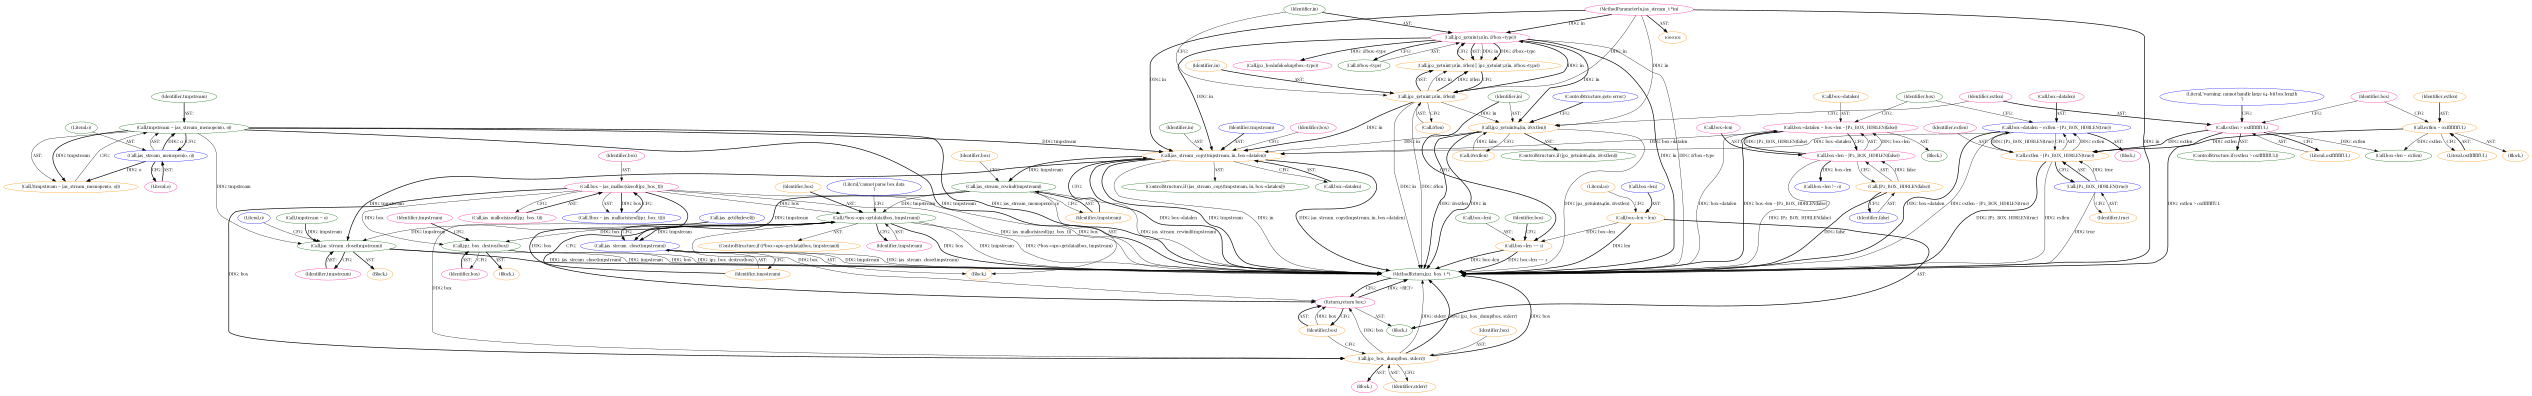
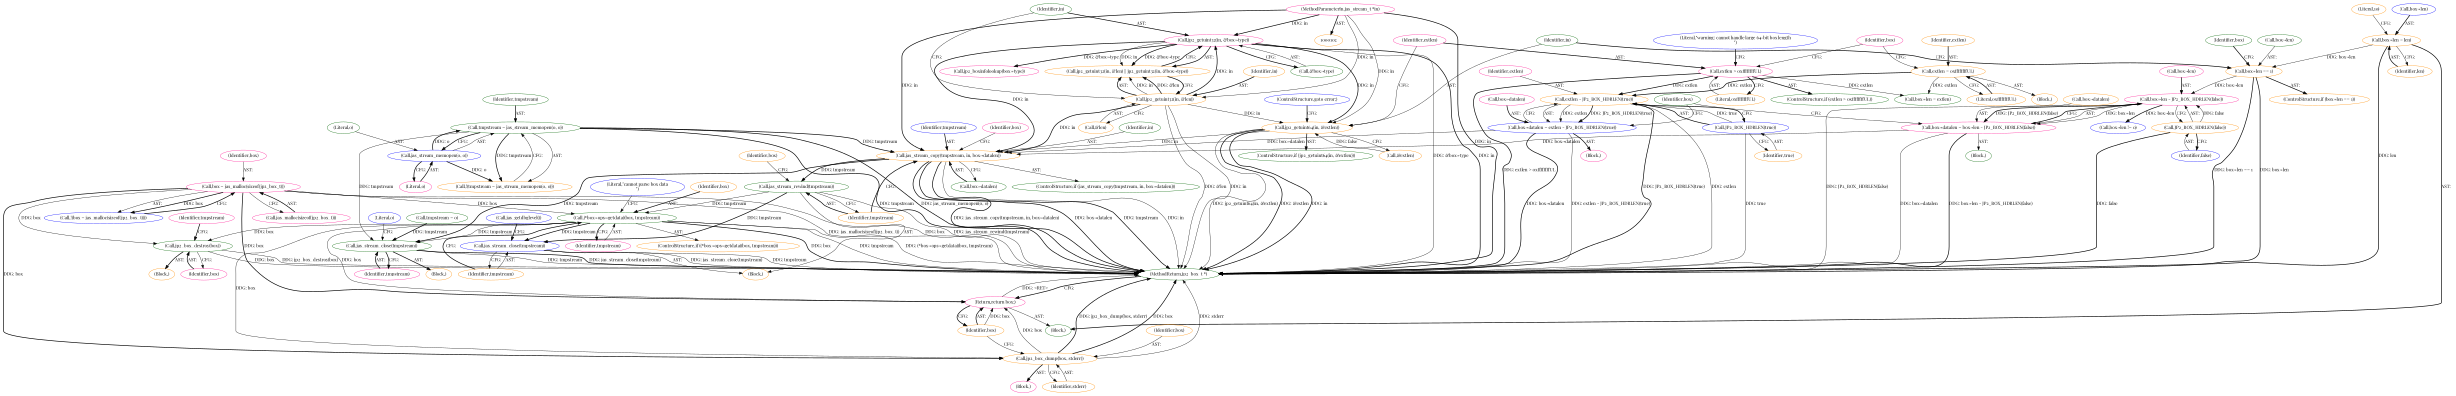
node "(Identifier,len)": added
edge "(Call,box->len == 1)" -> "(Call,box->len - JP2_BOX_HDRLEN(false))": added, label "DDG: box->len"
node "(ControlStructure,if (box->len == 1))": added
edge "(Return,return box;)" -> "(MethodReturn,jp2_box_t *)": style bold -> solid
